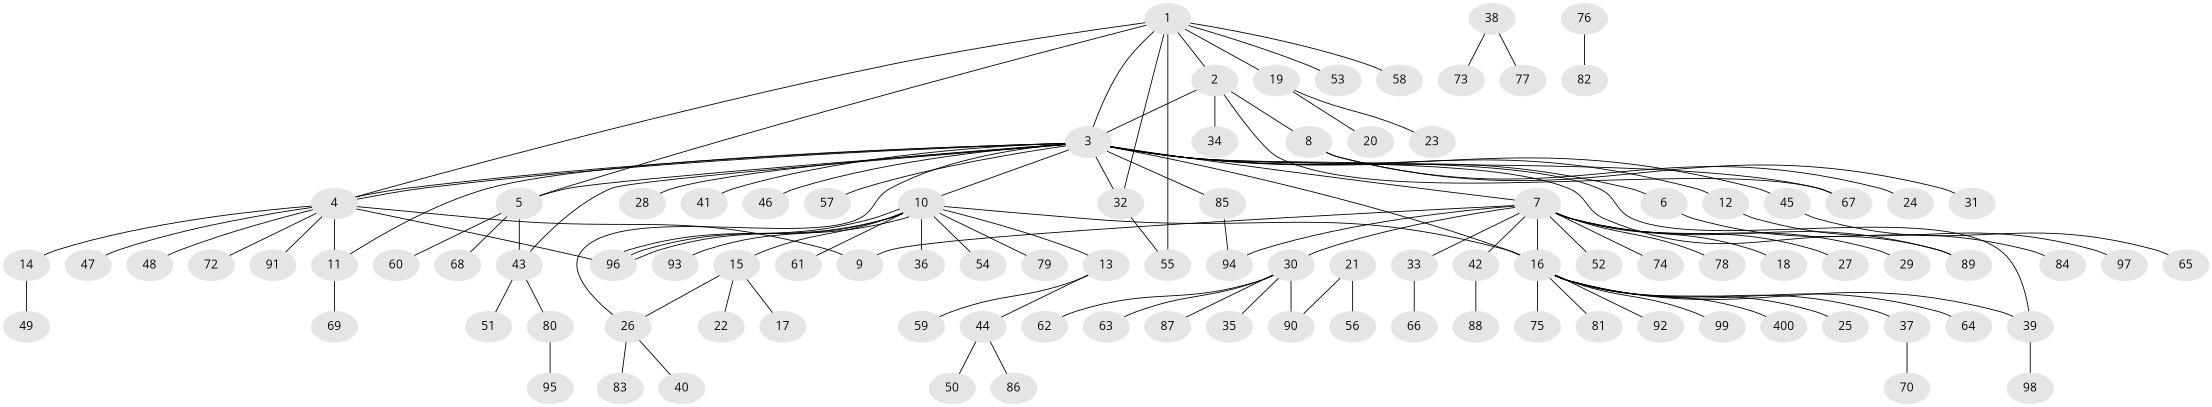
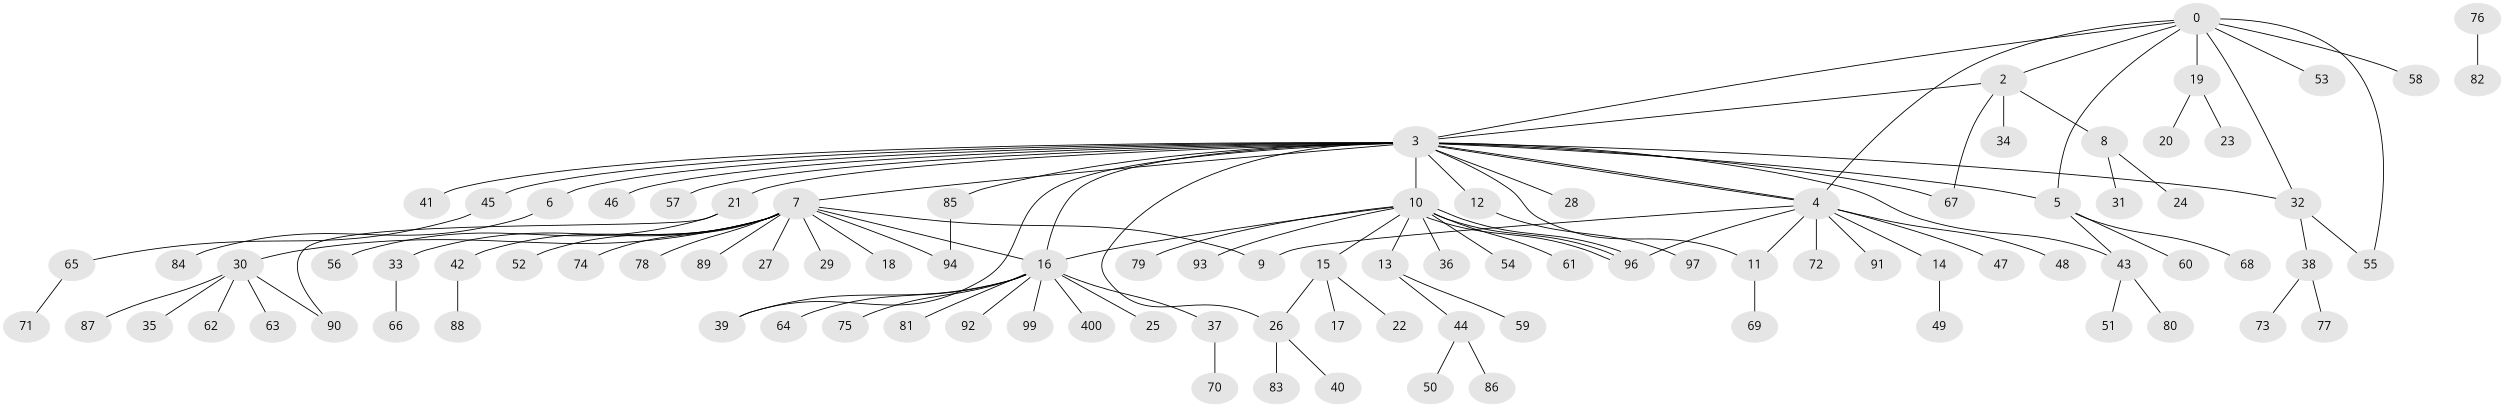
node "1": label "1" -> "0"
edge "3" -- "89": now "3" -- "21"
edge "32" -- "38": added
node "71": added
node "95": removed
node "98": removed
